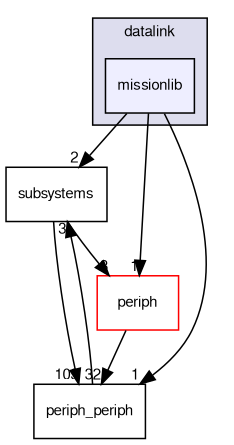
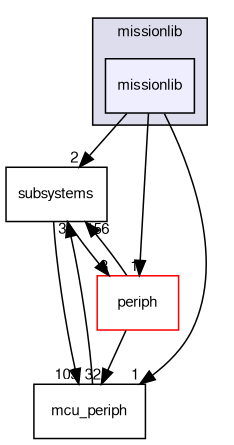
cluster "datalink": label "datalink" -> "missionlib"
edge "periph" -> "subsystems": added
node "periph_periph": label "periph_periph" -> "mcu_periph"
